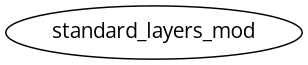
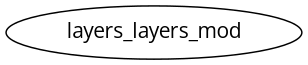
node "standard_layers_mod": label "standard_layers_mod" -> "layers_layers_mod"
